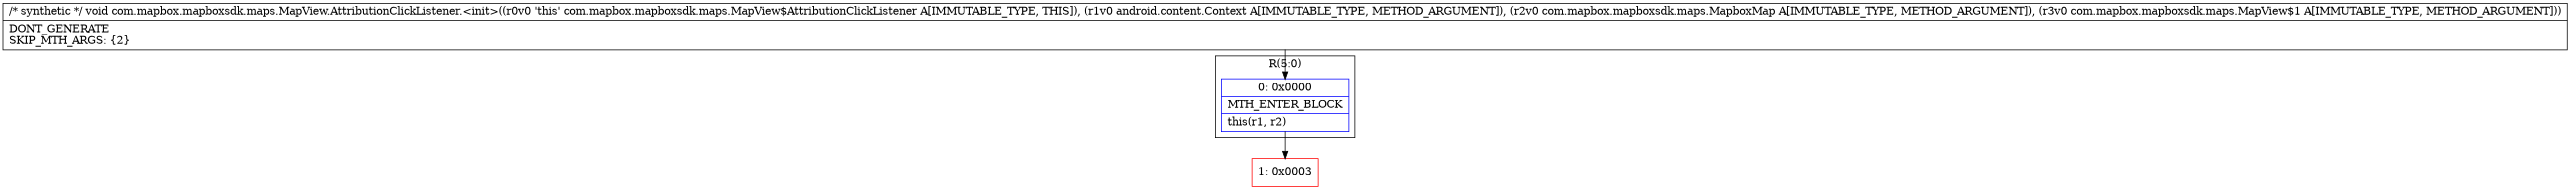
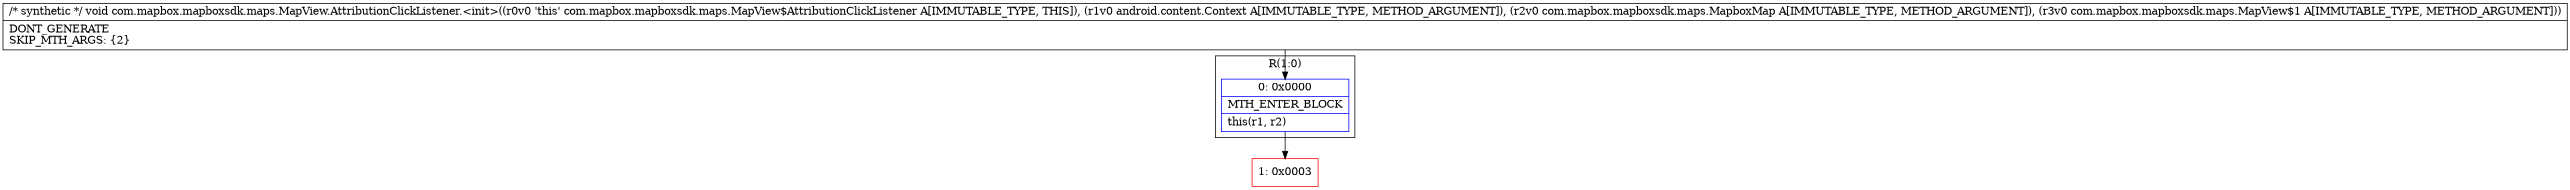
cluster "R(5:0)": label "R(5:0)" -> "R(1:0)"
